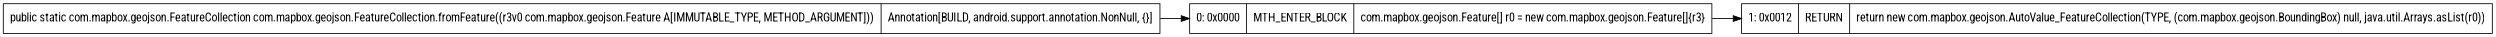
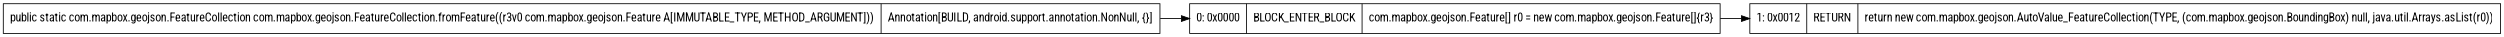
node "0: 0x0000": text "MTH_ENTER_BLOCK" -> "BLOCK_ENTER_BLOCK"
